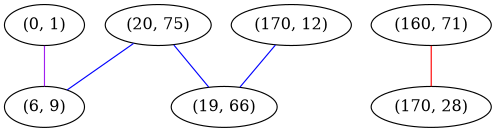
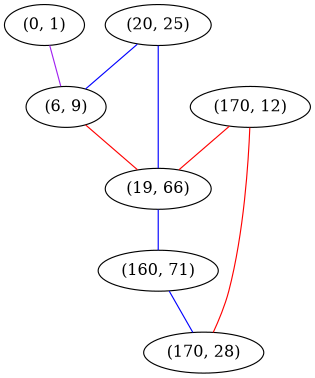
node "(20, 75)": label "(20, 75)" -> "(20, 25)"
edge "(170, 12)" -- "(19, 66)": color blue -> red
edge "(160, 71)" -- "(170, 28)": color red -> blue
edge "(6, 9)" -- "(19, 66)": added
edge "(19, 66)" -- "(160, 71)": added
edge "(170, 12)" -- "(170, 28)": added
